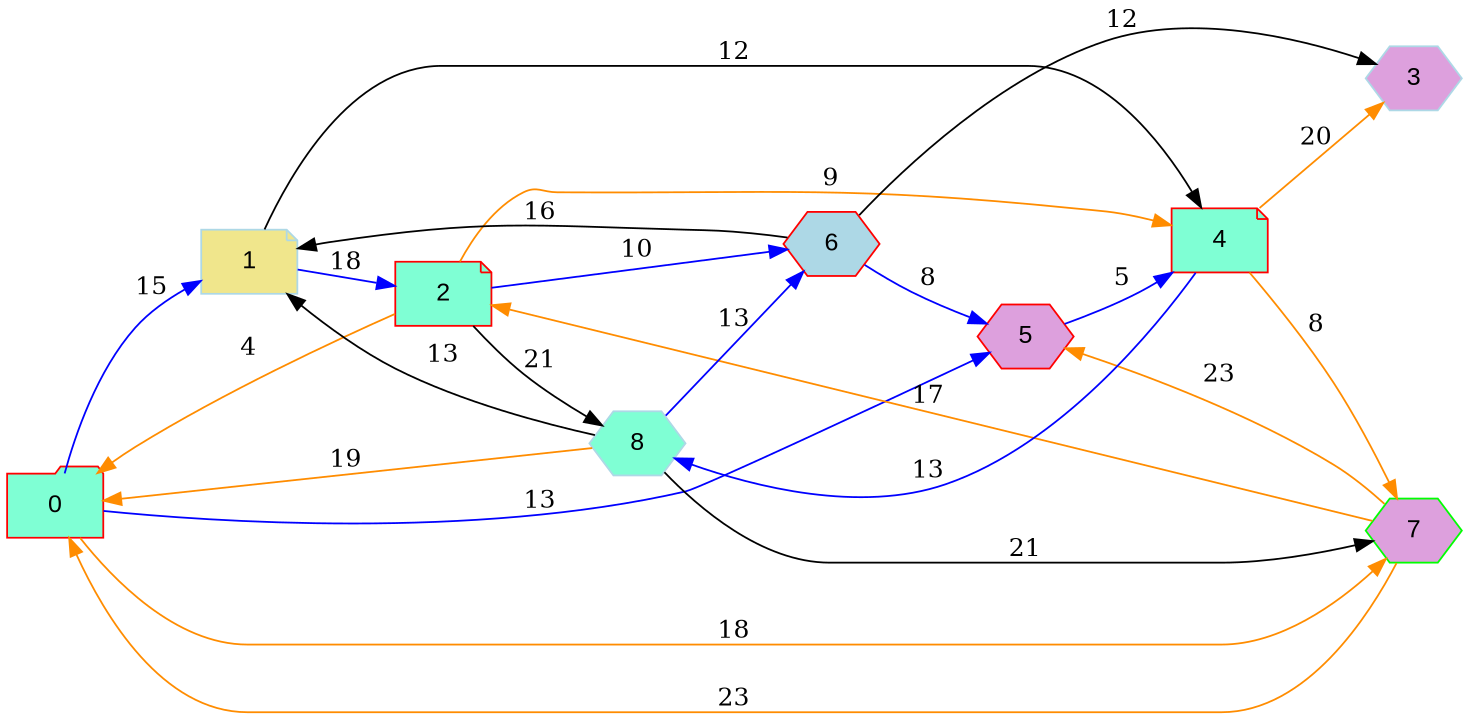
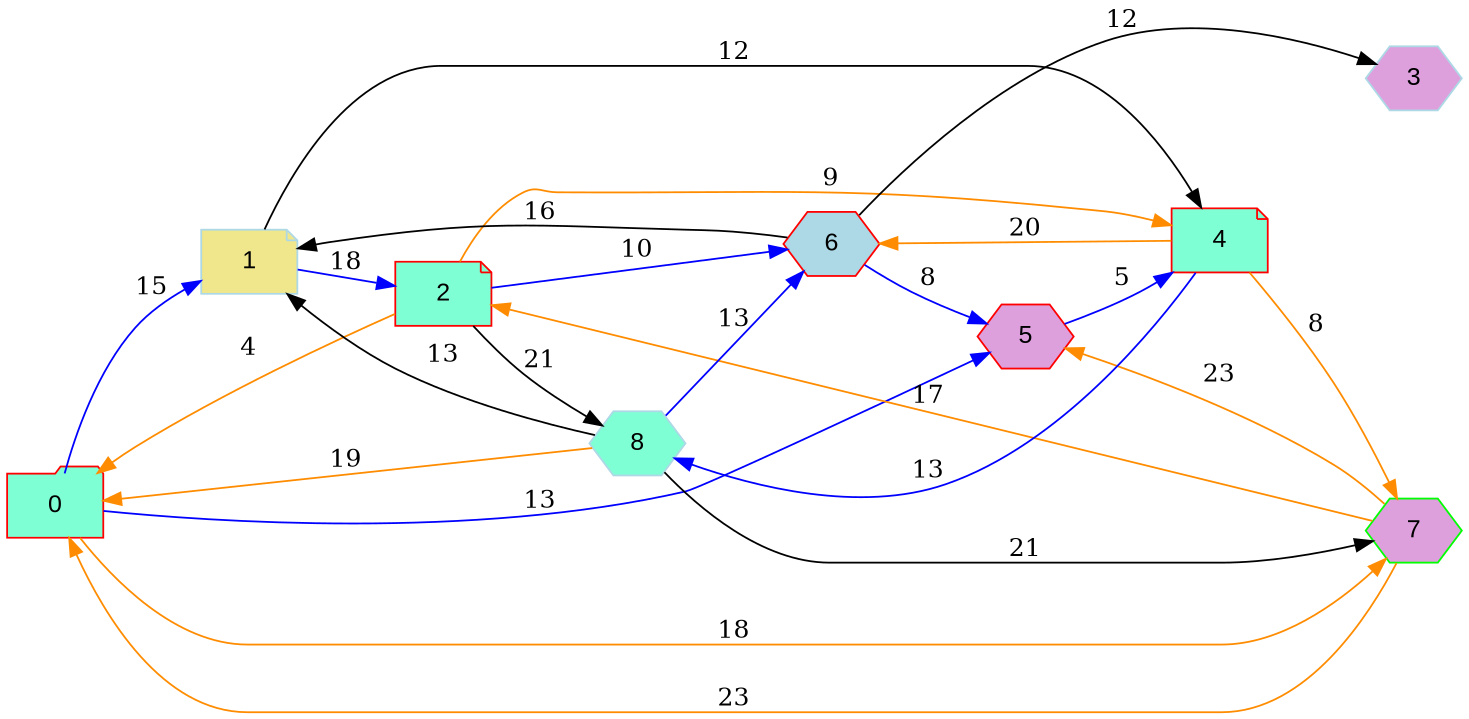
edge "4" -> "3": now "4" -> "6"
